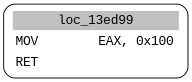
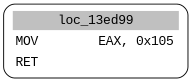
node "loc_13ed99": text "MOV        EAX, 0x100" -> "MOV        EAX, 0x105"
